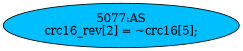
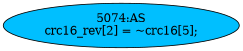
node "5077:AS crc16_rev[2] = ~crc16[5];": label "5077:AS crc16_rev[2] = ~crc16[5];" -> "5074:AS crc16_rev[2] = ~crc16[5];"
